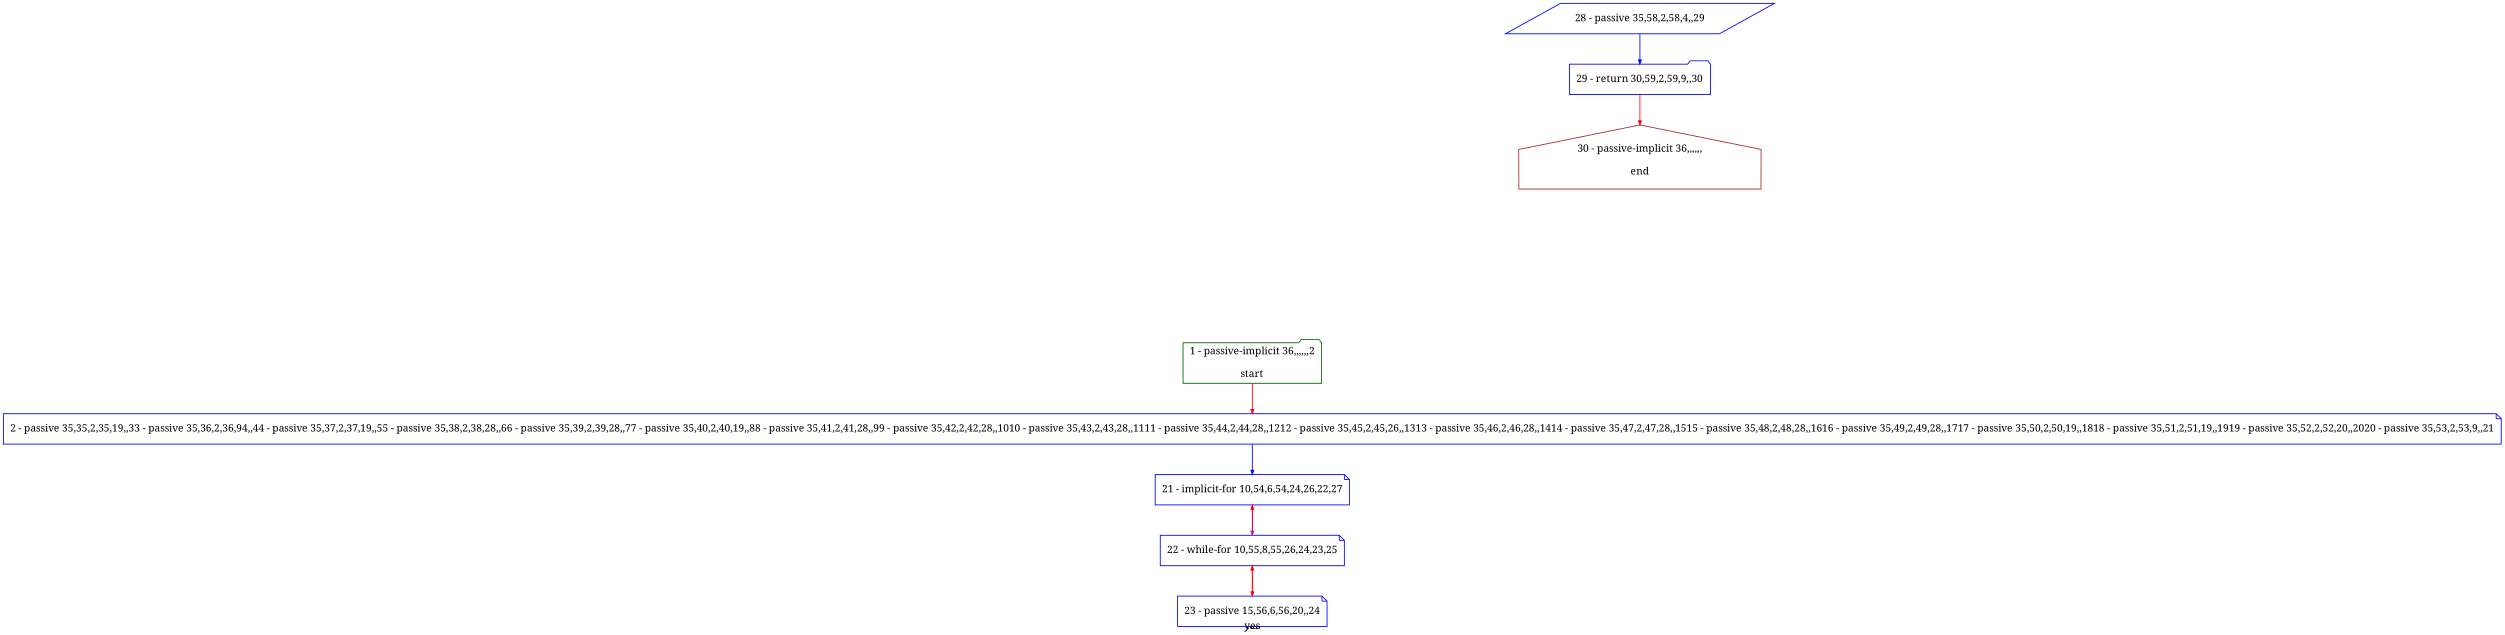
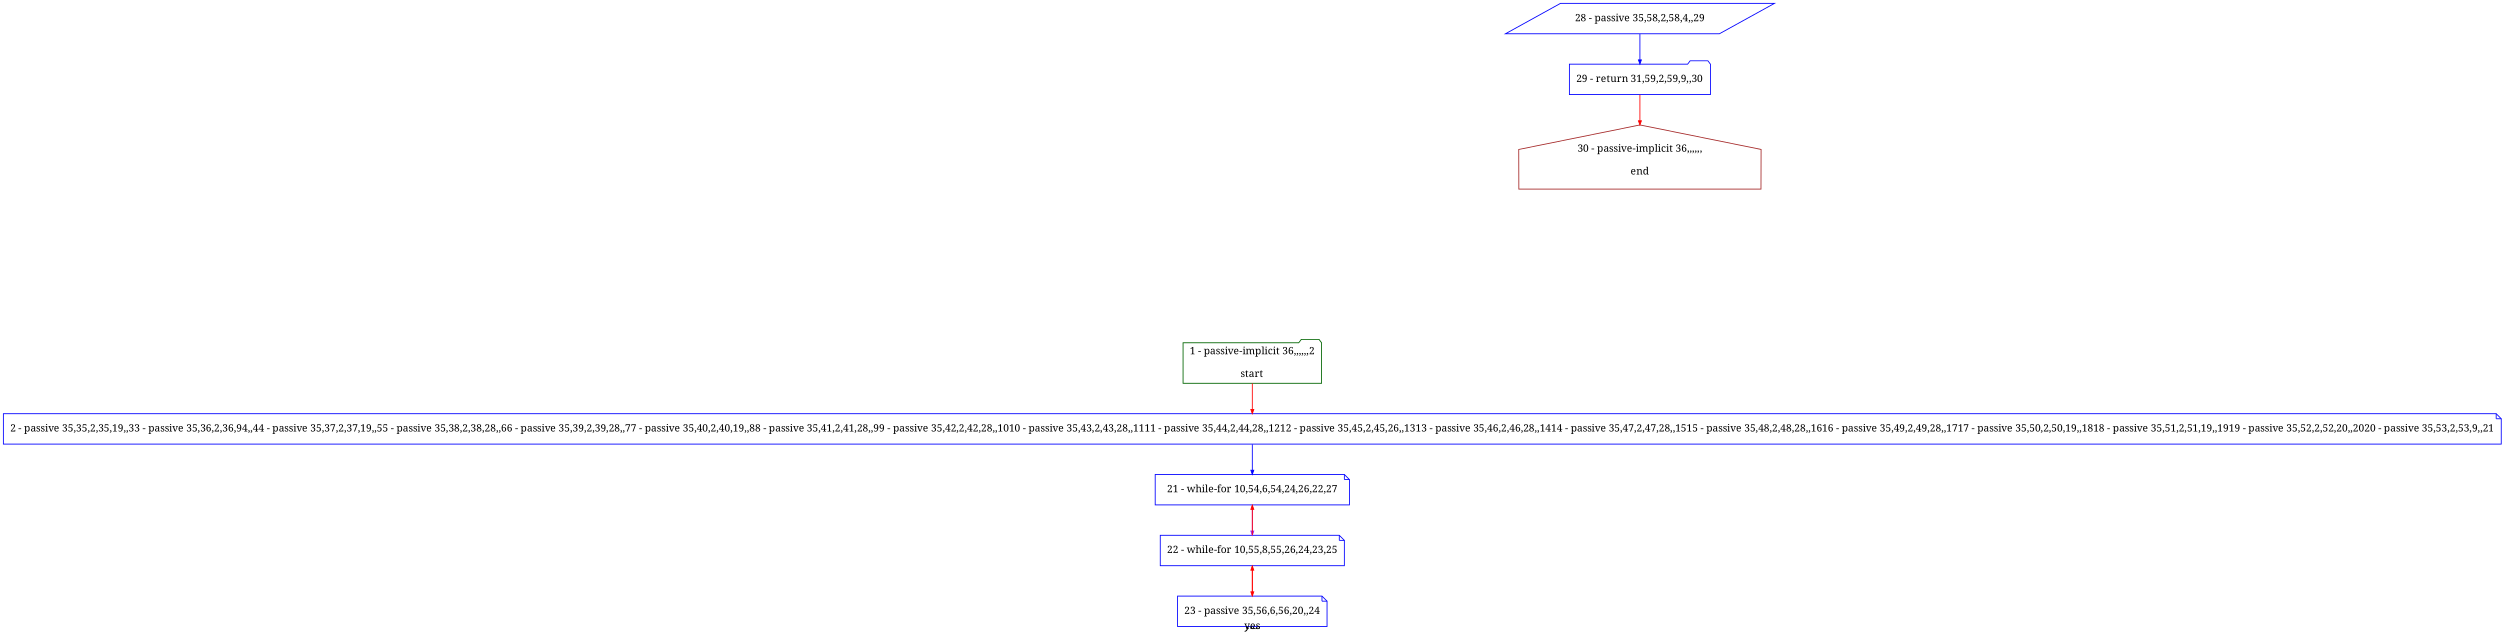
node "29 - return 30,59,2,59,9,,30": label "29 - return 30,59,2,59,9,,30" -> "29 - return 31,59,2,59,9,,30"
node "21 - implicit-for 10,54,6,54,24,26,22,27": label "21 - implicit-for 10,54,6,54,24,26,22,27" -> "21 - while-for 10,54,6,54,24,26,22,27"
node "23 - passive 15,56,6,56,20,,24": label "23 - passive 15,56,6,56,20,,24" -> "23 - passive 35,56,6,56,20,,24"
